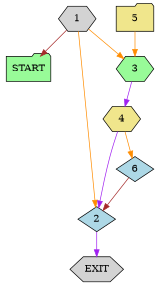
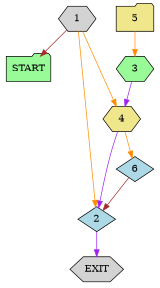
edge "1" -> "3": now "1" -> "4"
